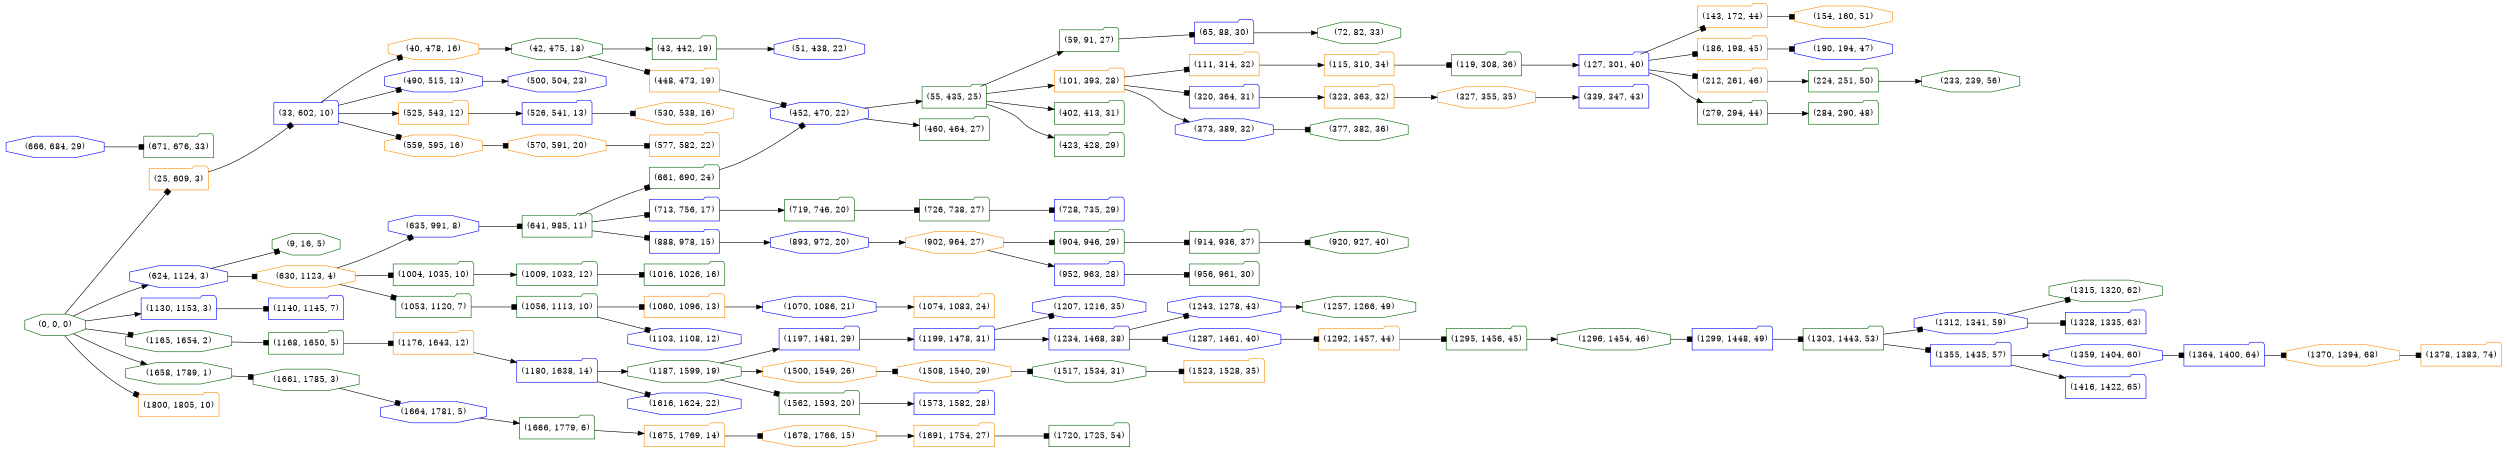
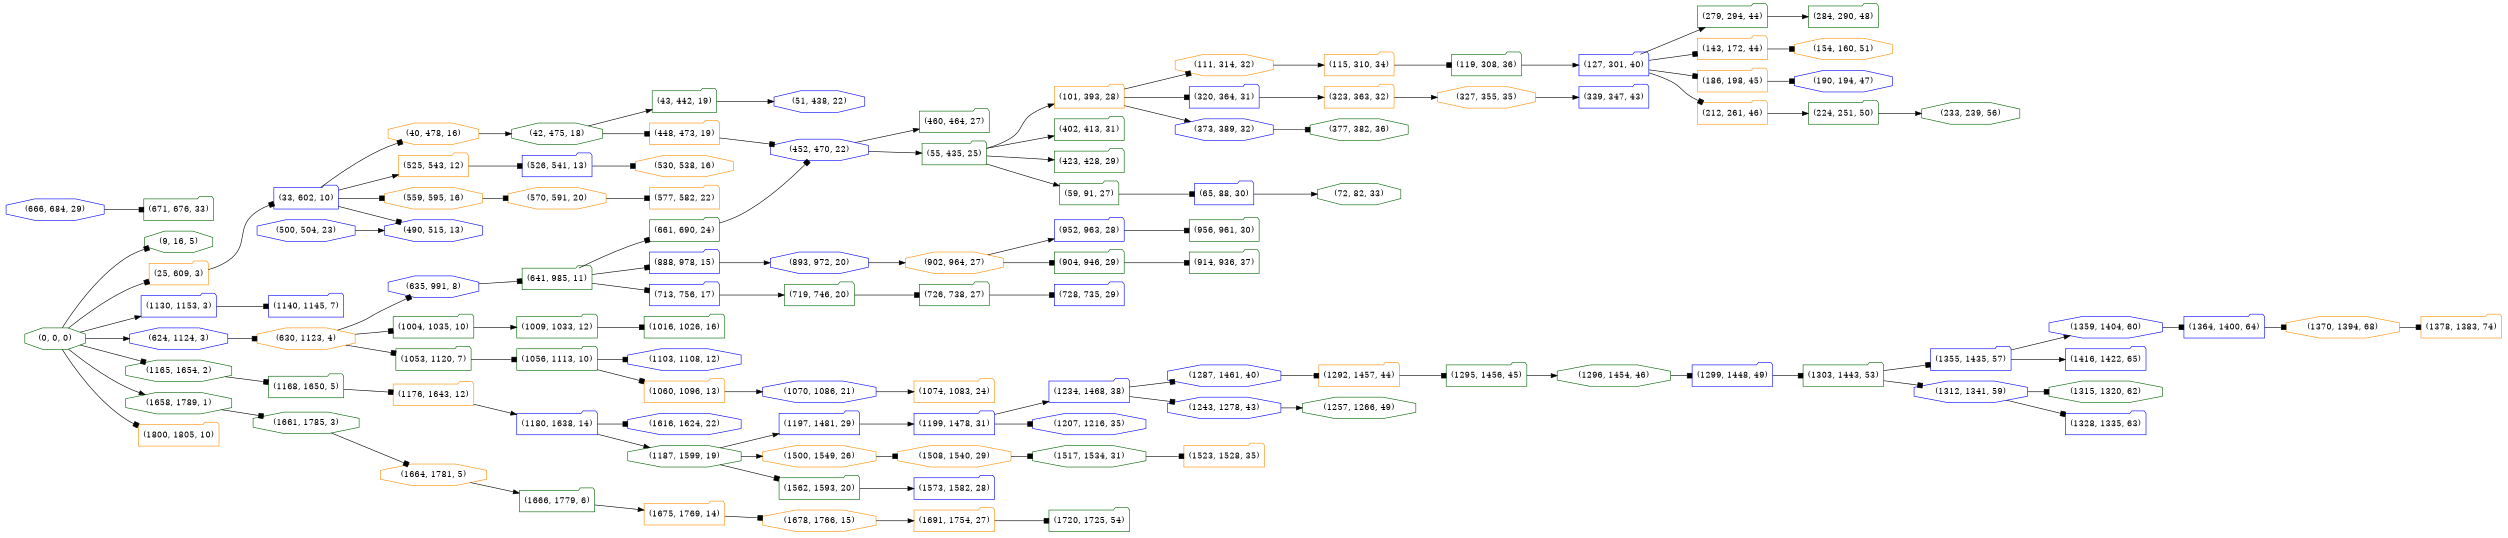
node "(111, 314, 32)": shape folder -> octagon
edge "(490, 515, 13)" -> "(500, 504, 23)": reversed
edge "(525, 543, 12)" -> "(526, 541, 13)": arrowhead normal -> box
node "(920, 927, 40)": removed
edge "(624, 1124, 3)" -> "(9, 16, 5)": now "(0, 0, 0)" -> "(9, 16, 5)"
node "(1664, 1781, 5)": color blue -> darkorange
